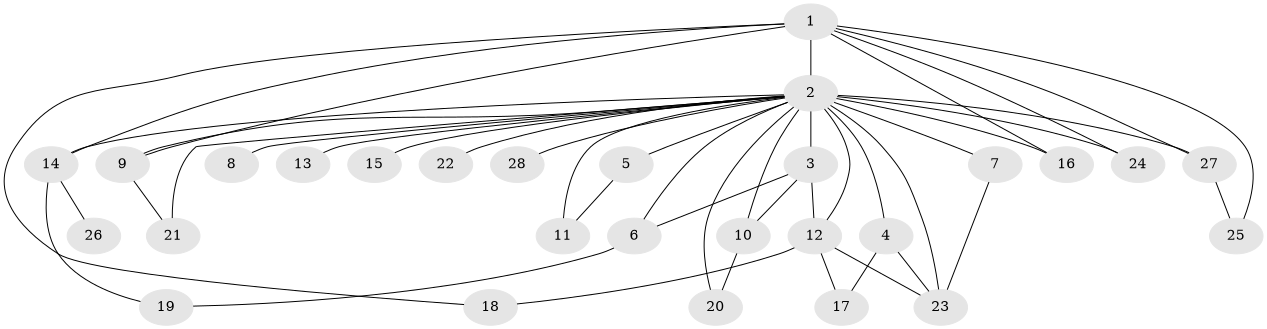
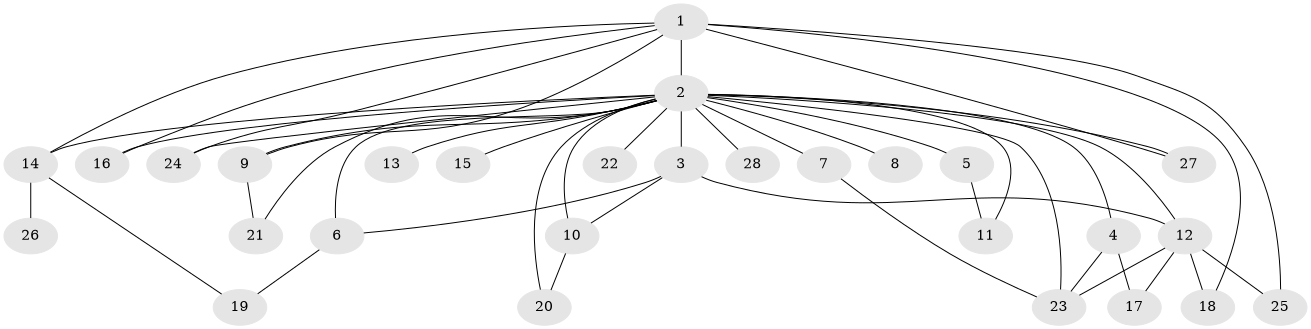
edge "27" -- "25": now "12" -- "25"
